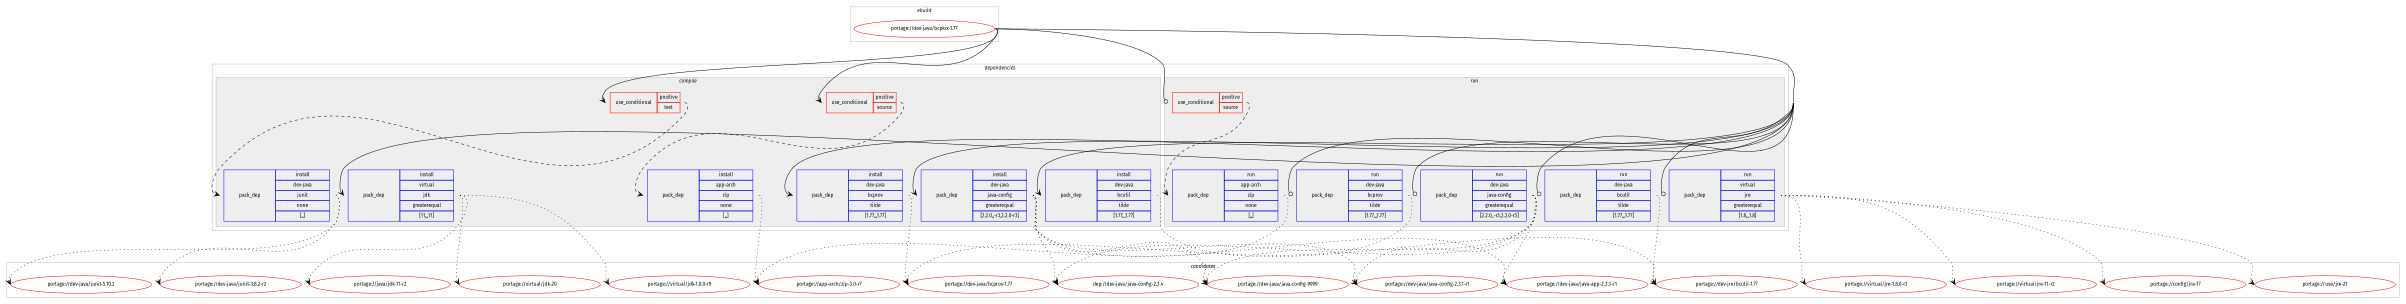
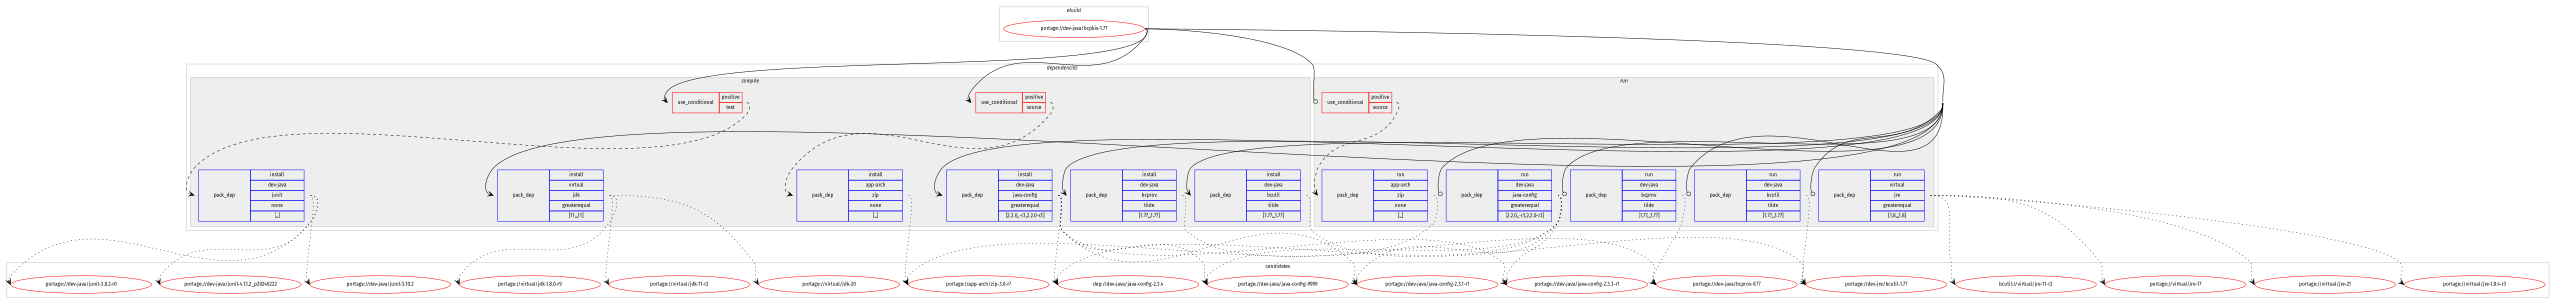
node "portage://dev-java/junit-4.13.2_p20240222": added
node "portage://dev-java/junit-3.8.2-r2": label "portage://dev-java/junit-3.8.2-r2" -> "portage://dev-java/junit-3.8.2-r0"
node "portage://java/jdk-11-r2": label "portage://java/jdk-11-r2" -> "portage://virtual/jdk-11-r2"
node "portage://dev-java/bcprov-1.77": label "portage://dev-java/bcprov-1.77" -> "portage://dev-java/bcprov-9.77"
node "portage://dev-java/java-app-2.3.3-r1": label "portage://dev-java/java-app-2.3.3-r1" -> "portage://dev-java/java-config-2.3.3-r1"
node "portage://virtual/jre-1.8.0-r3": label "portage://virtual/jre-1.8.0-r3" -> "portage://virtual/jre-1.8.4-r3"
node "portage://virtual/jre-11-r2": label "portage://virtual/jre-11-r2" -> "bcutil://virtual/jre-11-r2"
node "portage://config/jre-17": label "portage://config/jre-17" -> "portage://virtual/jre-17"
node "portage://use/jre-21": label "portage://use/jre-21" -> "portage://virtual/jre-21"
